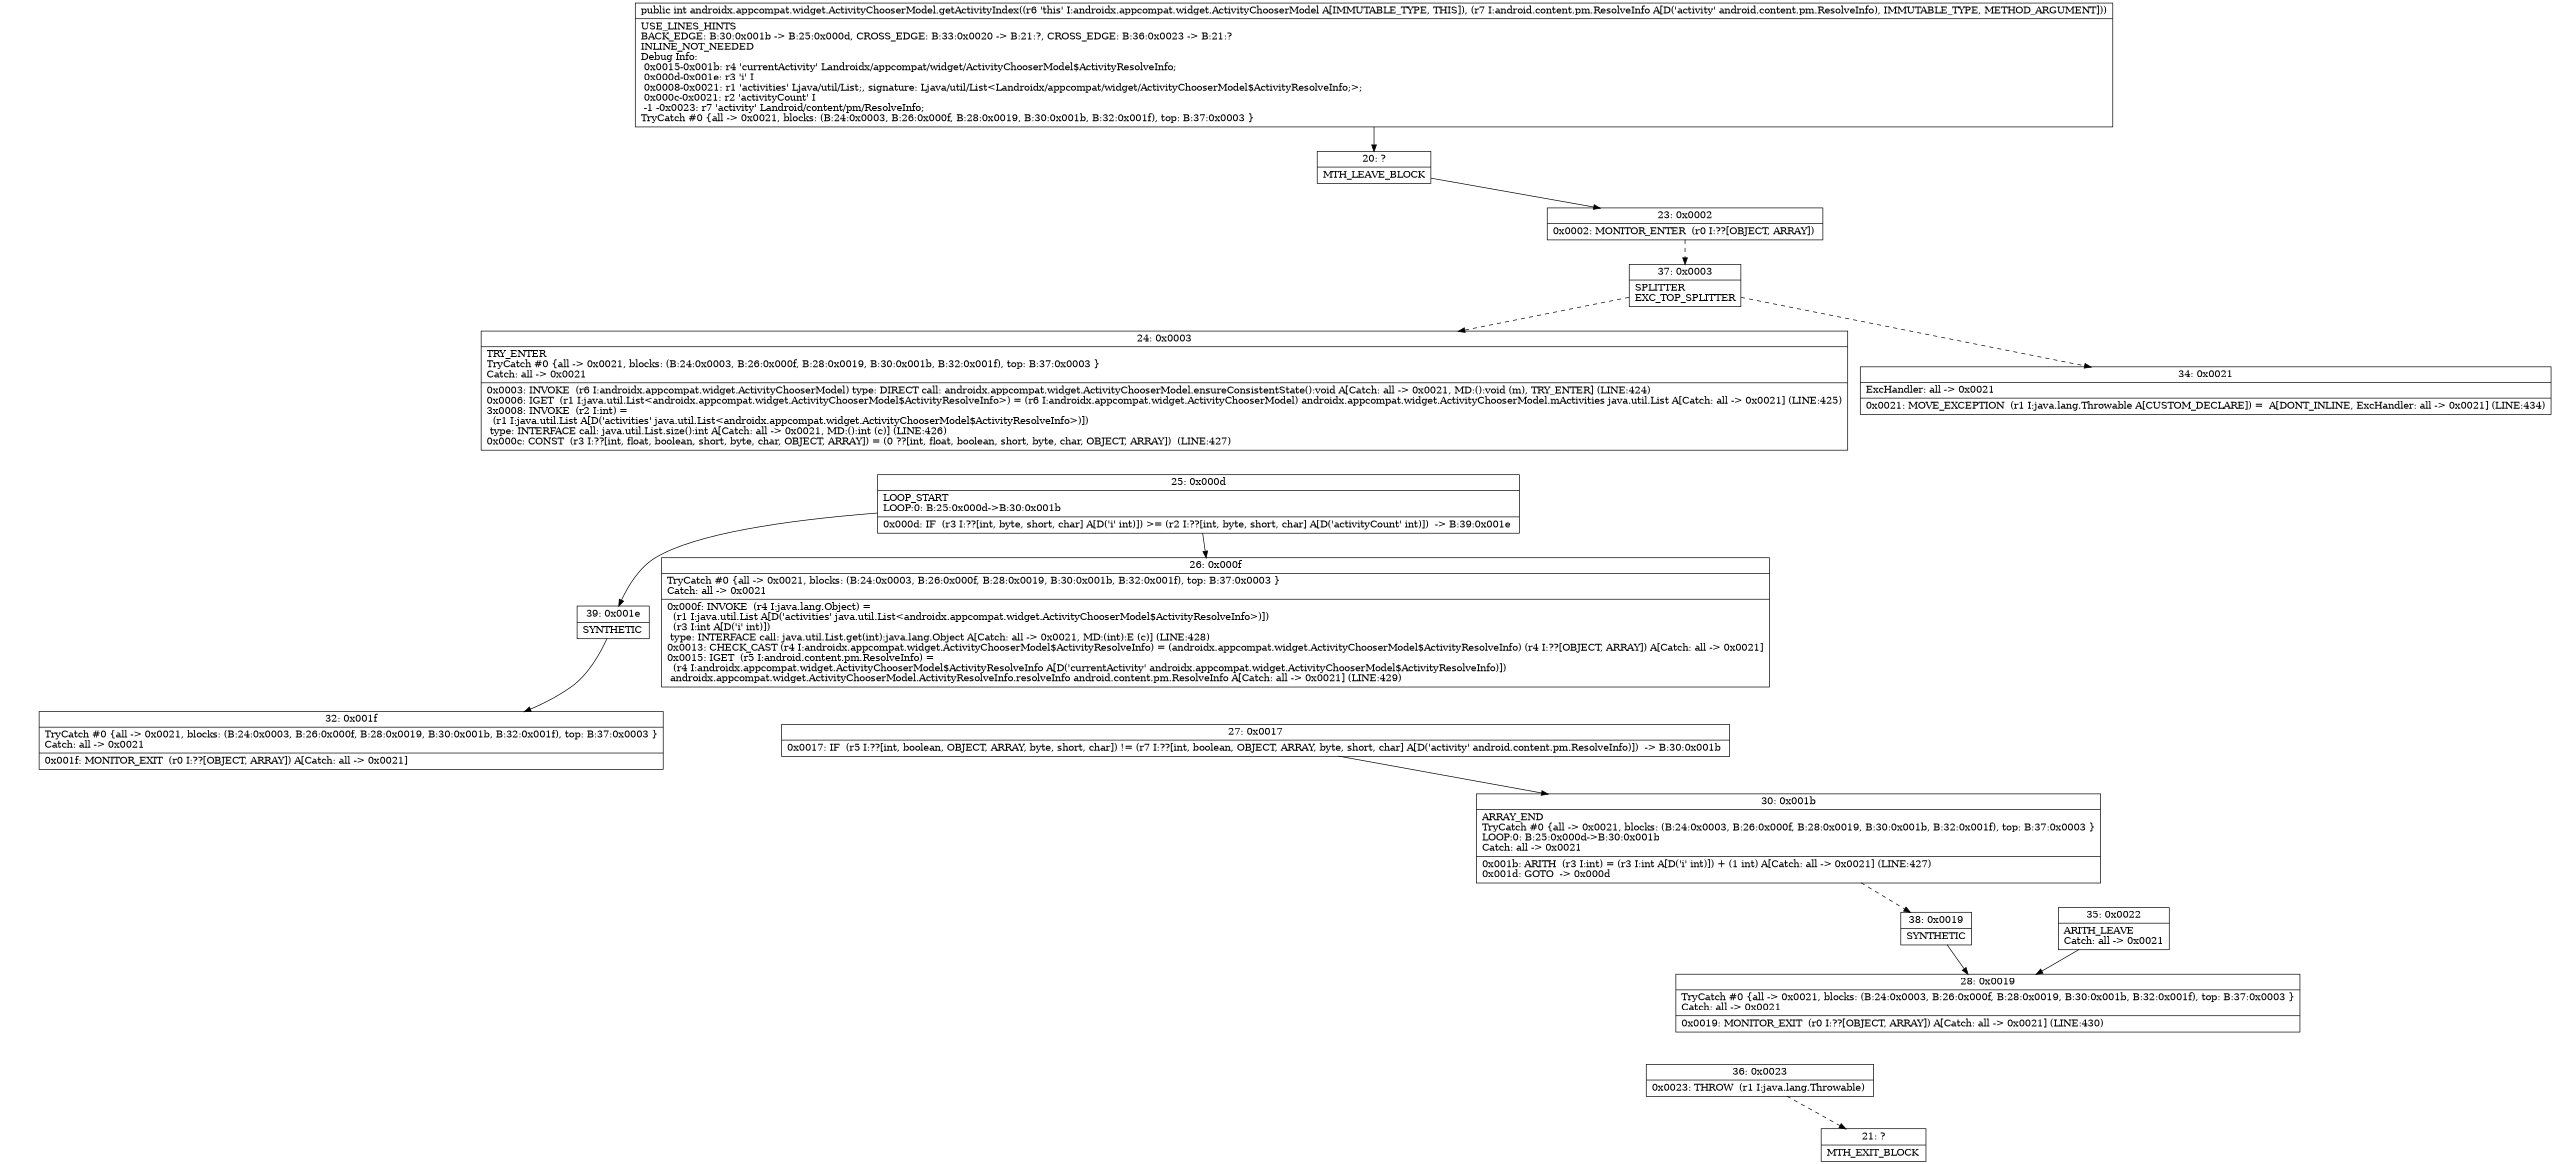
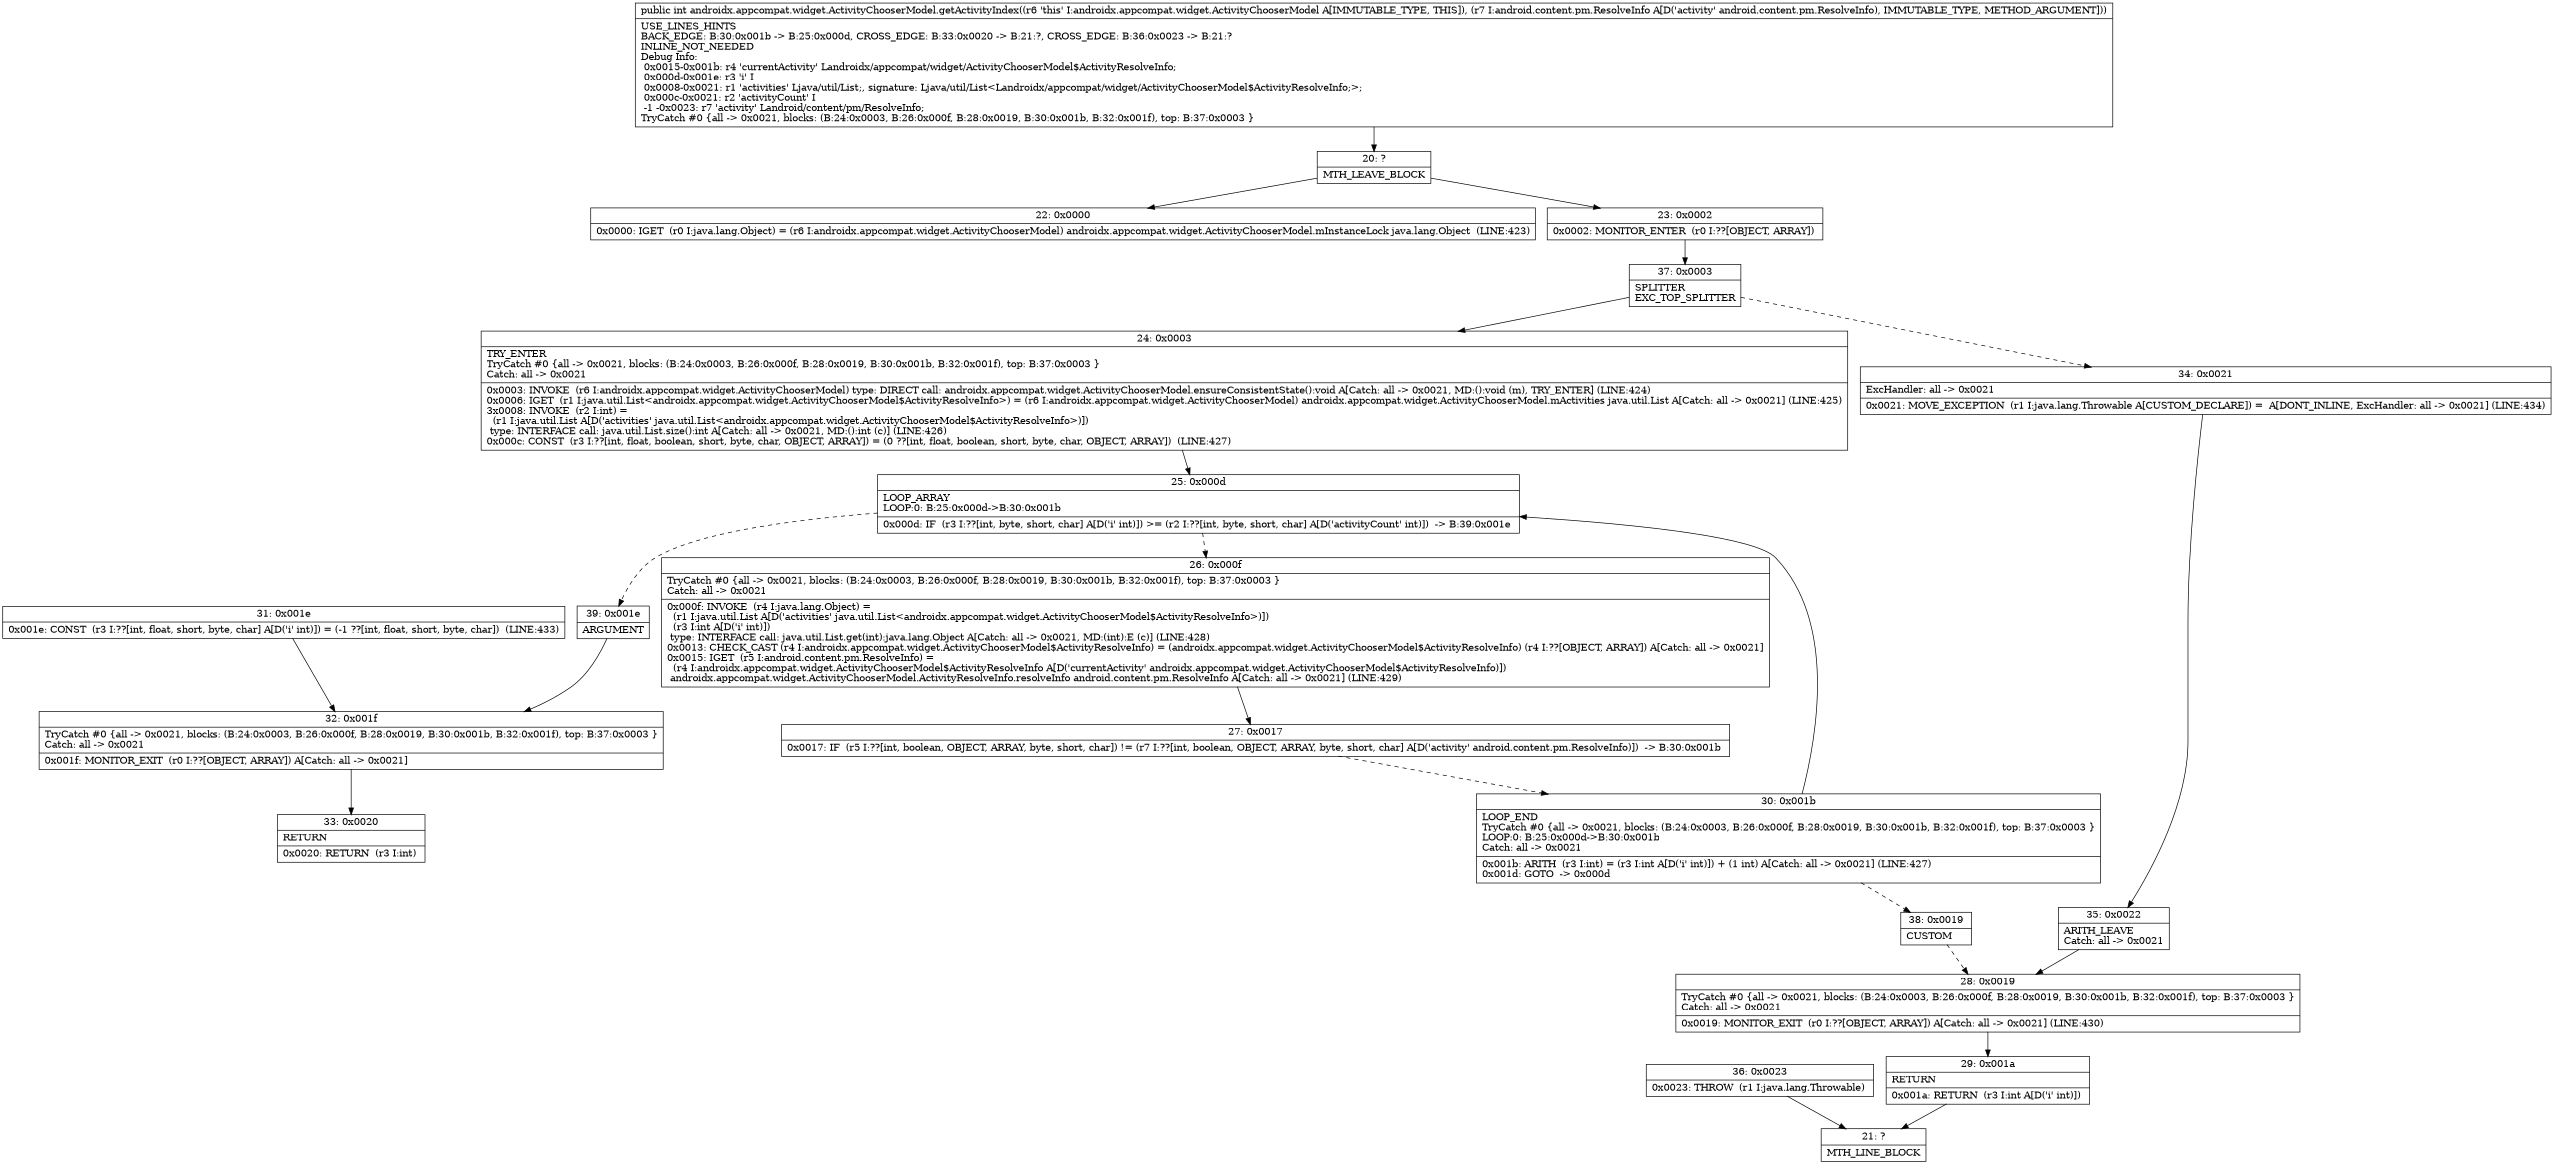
node "22: 0x0000": added
edge "23: 0x0002" -> "37: 0x0003": style dashed -> solid
edge "37: 0x0003" -> "24: 0x0003": style dashed -> solid
edge "24: 0x0003" -> "25: 0x000d": added
node "25: 0x000d": text "LOOP_START" -> "LOOP_ARRAY"
edge "25: 0x000d" -> "39: 0x001e": style solid -> dashed
edge "25: 0x000d" -> "26: 0x000f": style solid -> dashed
edge "30: 0x001b" -> "25: 0x000d": added
node "31: 0x001e": added
node "39: 0x001e": text "SYNTHETIC" -> "ARGUMENT"
edge "34: 0x0021" -> "35: 0x0022": added
edge "26: 0x000f" -> "27: 0x0017": added
edge "27: 0x0017" -> "30: 0x001b": style solid -> dashed
node "30: 0x001b": text "ARRAY_END" -> "LOOP_END"
node "33: 0x0020": added
node "38: 0x0019": text "SYNTHETIC" -> "CUSTOM"
edge "38: 0x0019" -> "28: 0x0019": style solid -> dashed
node "29: 0x001a": added
edge "36: 0x0023" -> "21: ?": style dashed -> solid
node "21: ?": text "MTH_EXIT_BLOCK" -> "MTH_LINE_BLOCK"
